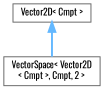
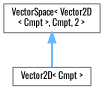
edge "VectorSpace< Vector2D < Cmpt >, Cmpt, 2 >" -> "Vector2D< Cmpt >": reversed
